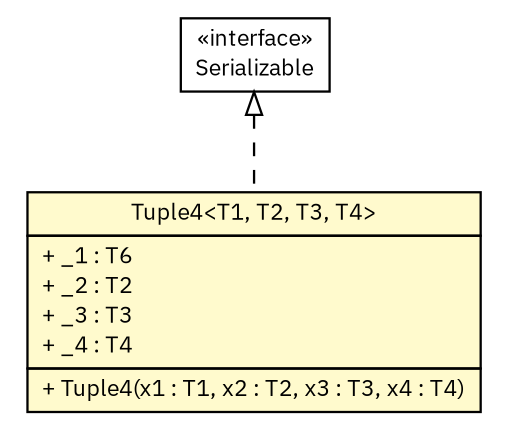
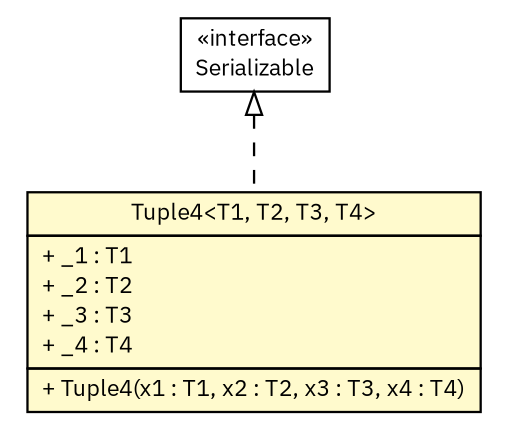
node "Tuple4<T1, T2, T3, T4>": text "+ _1 : T6" -> "+ _1 : T1"
